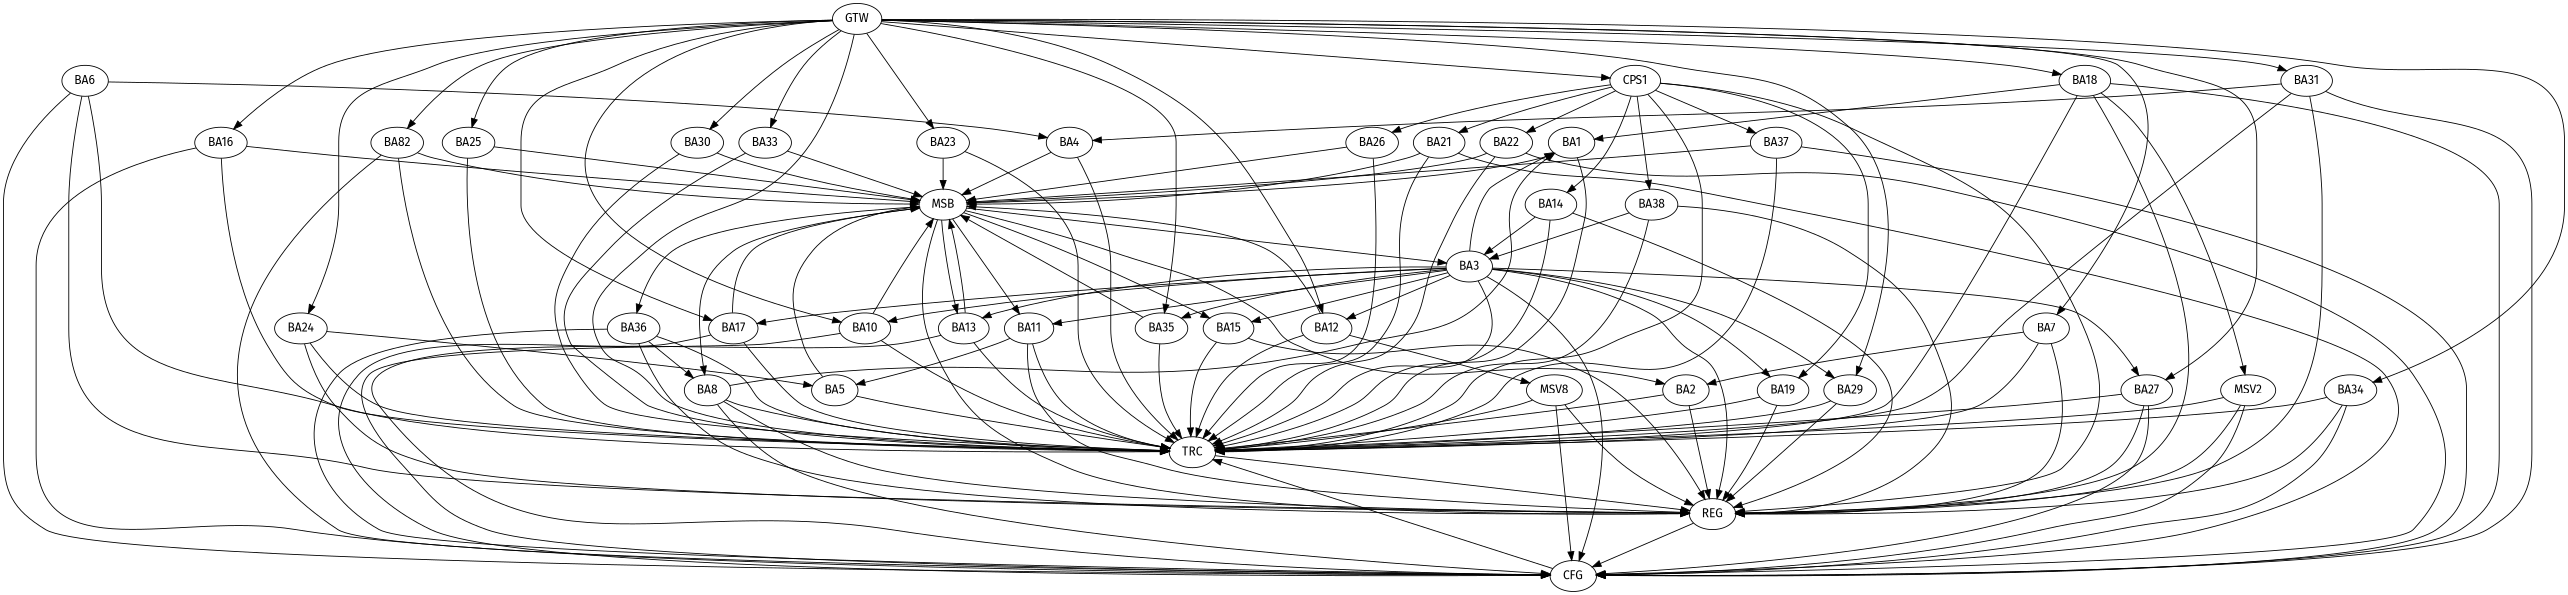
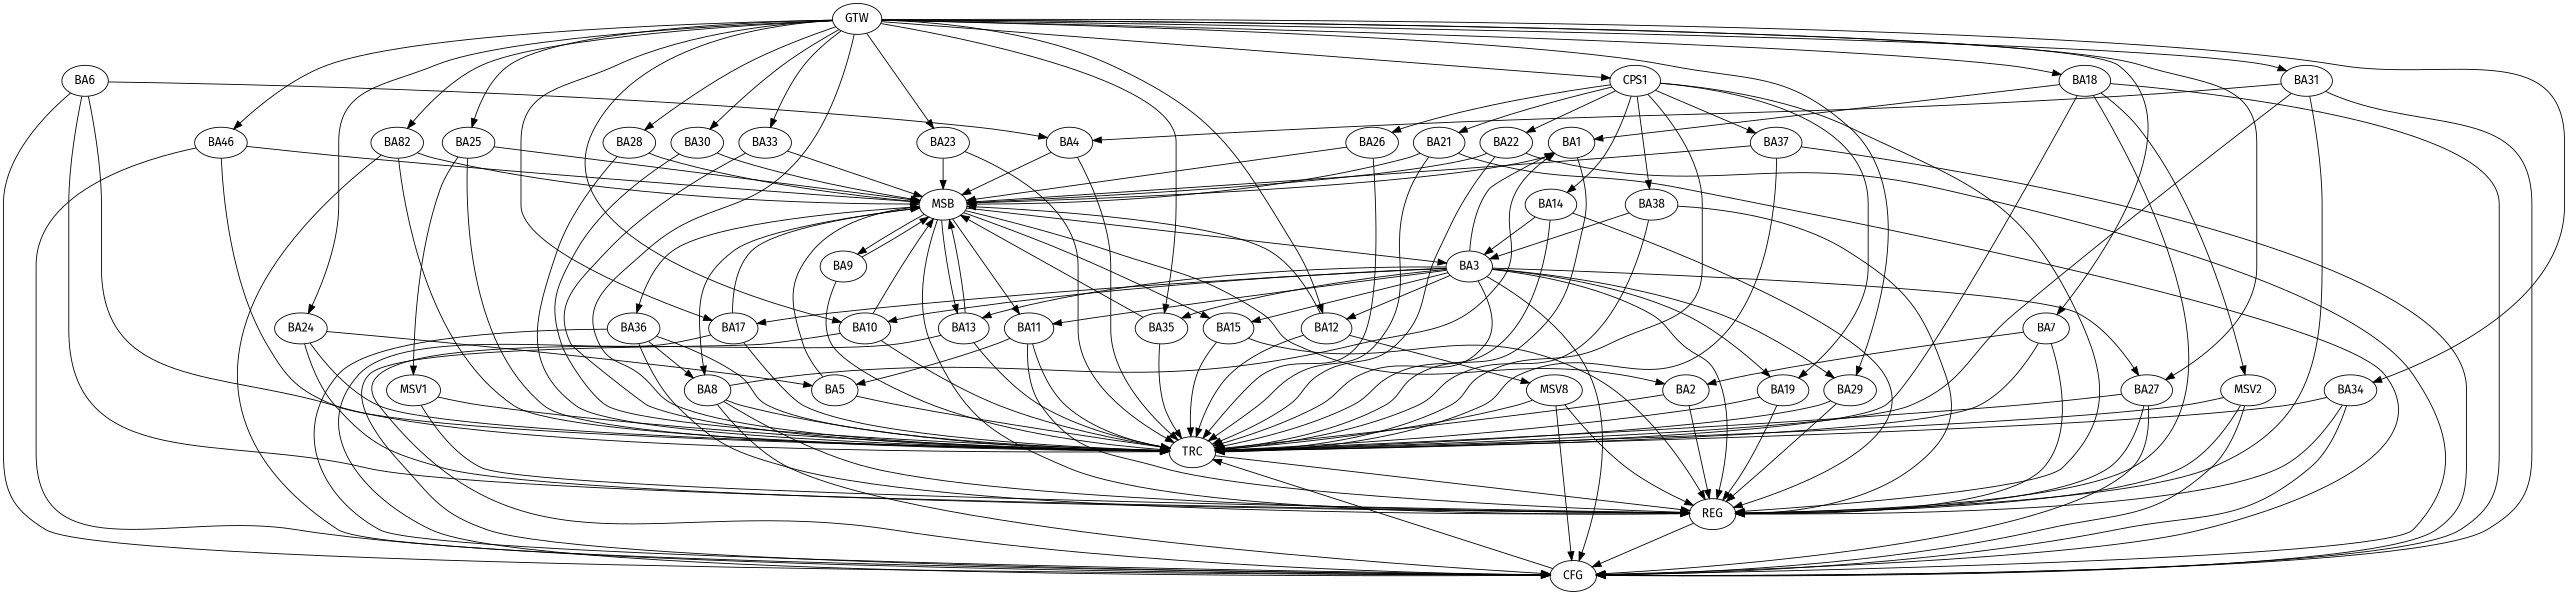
node "BA16": label "BA16" -> "BA46"
node "BA28": added
node "BA9": added
node "MSV1": added
